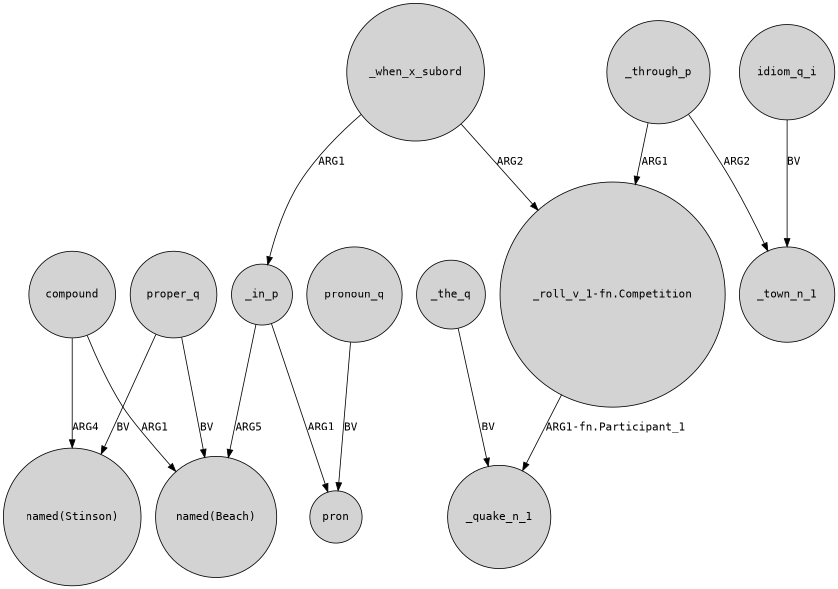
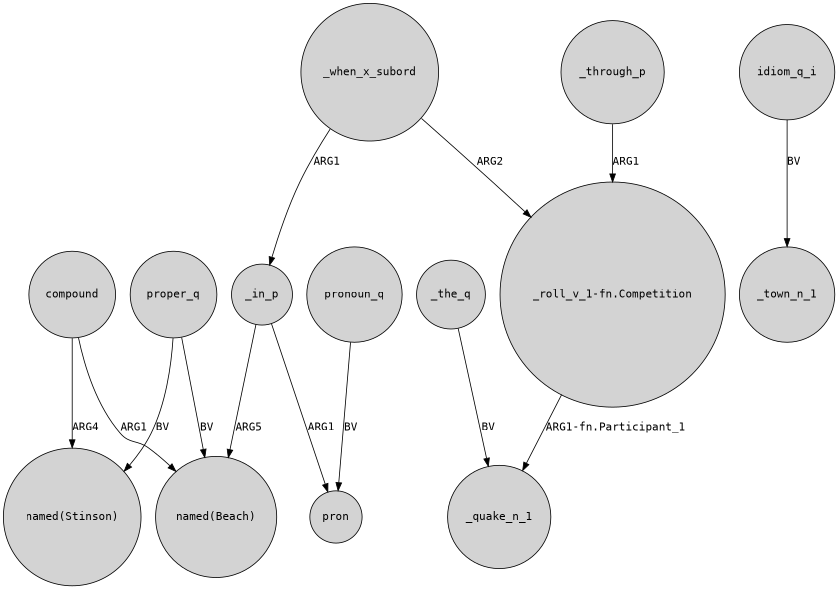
edge "_through_p" -> "_town_n_1": removed, label "ARG2"
